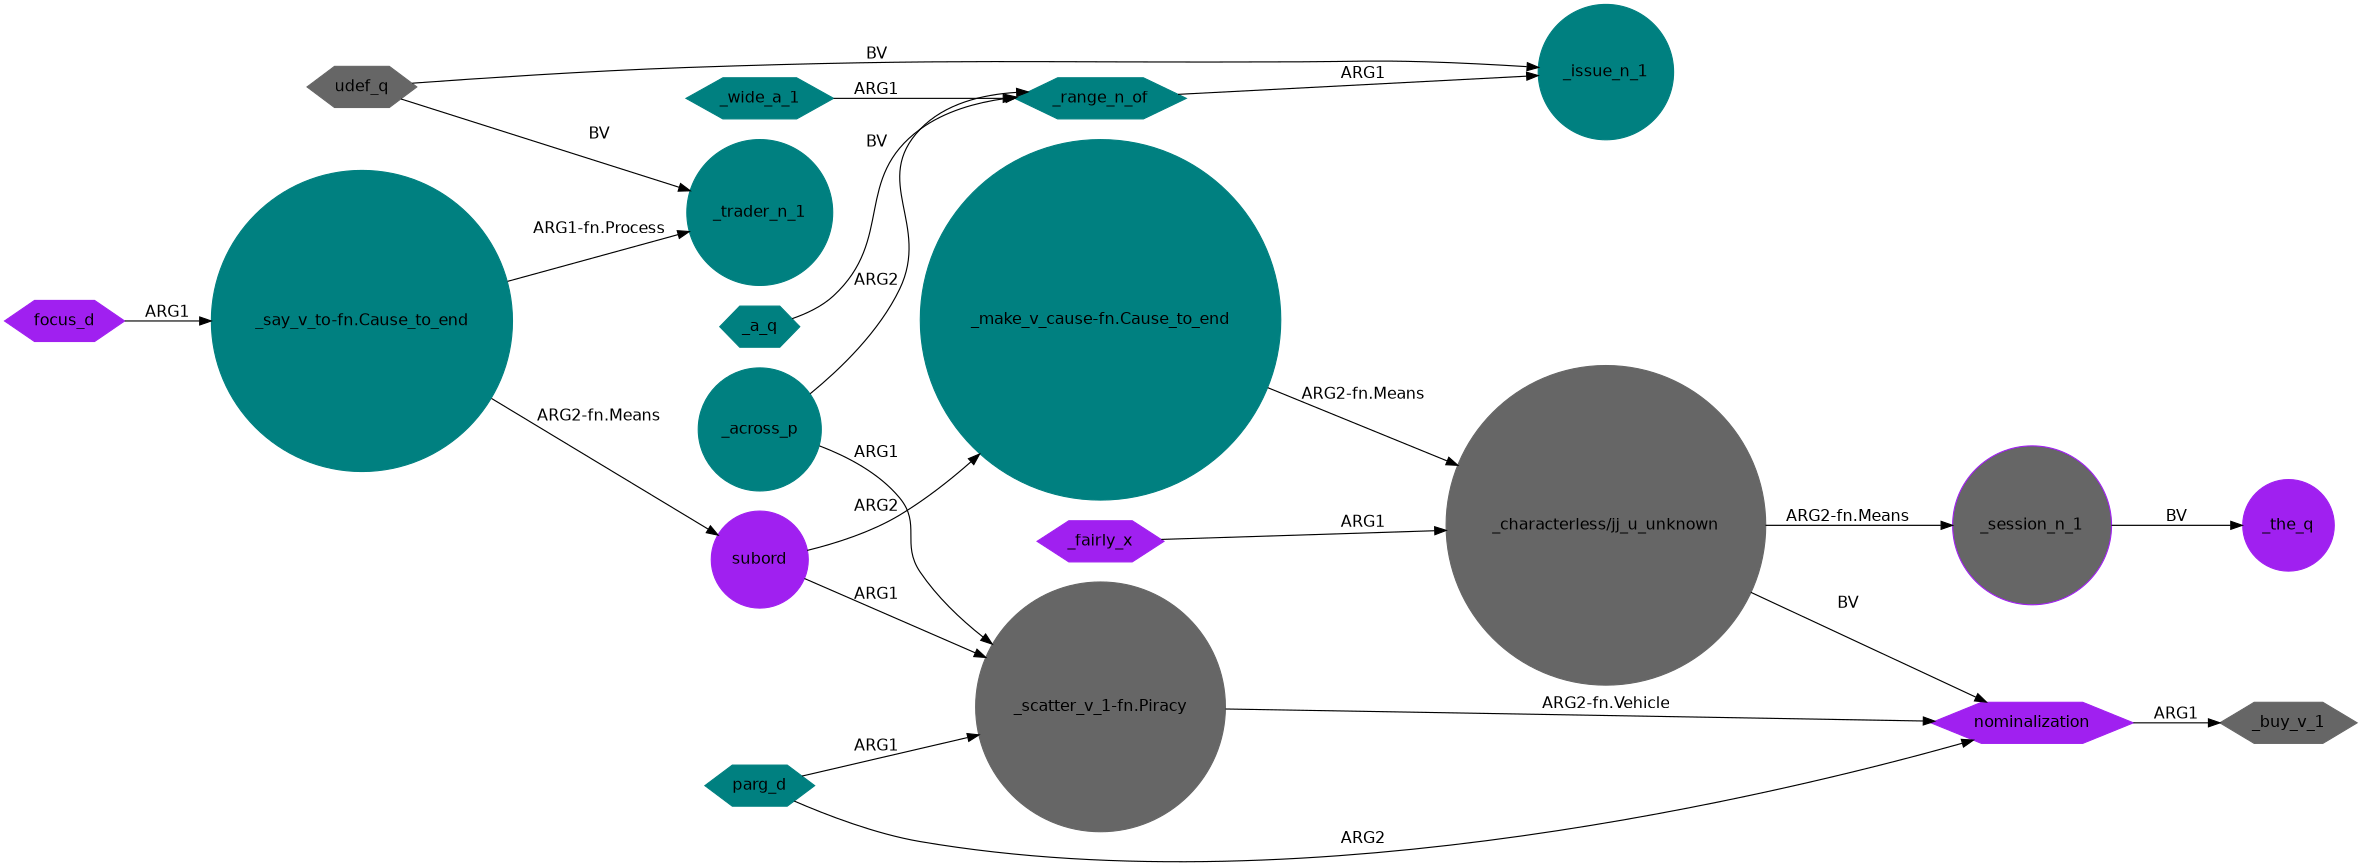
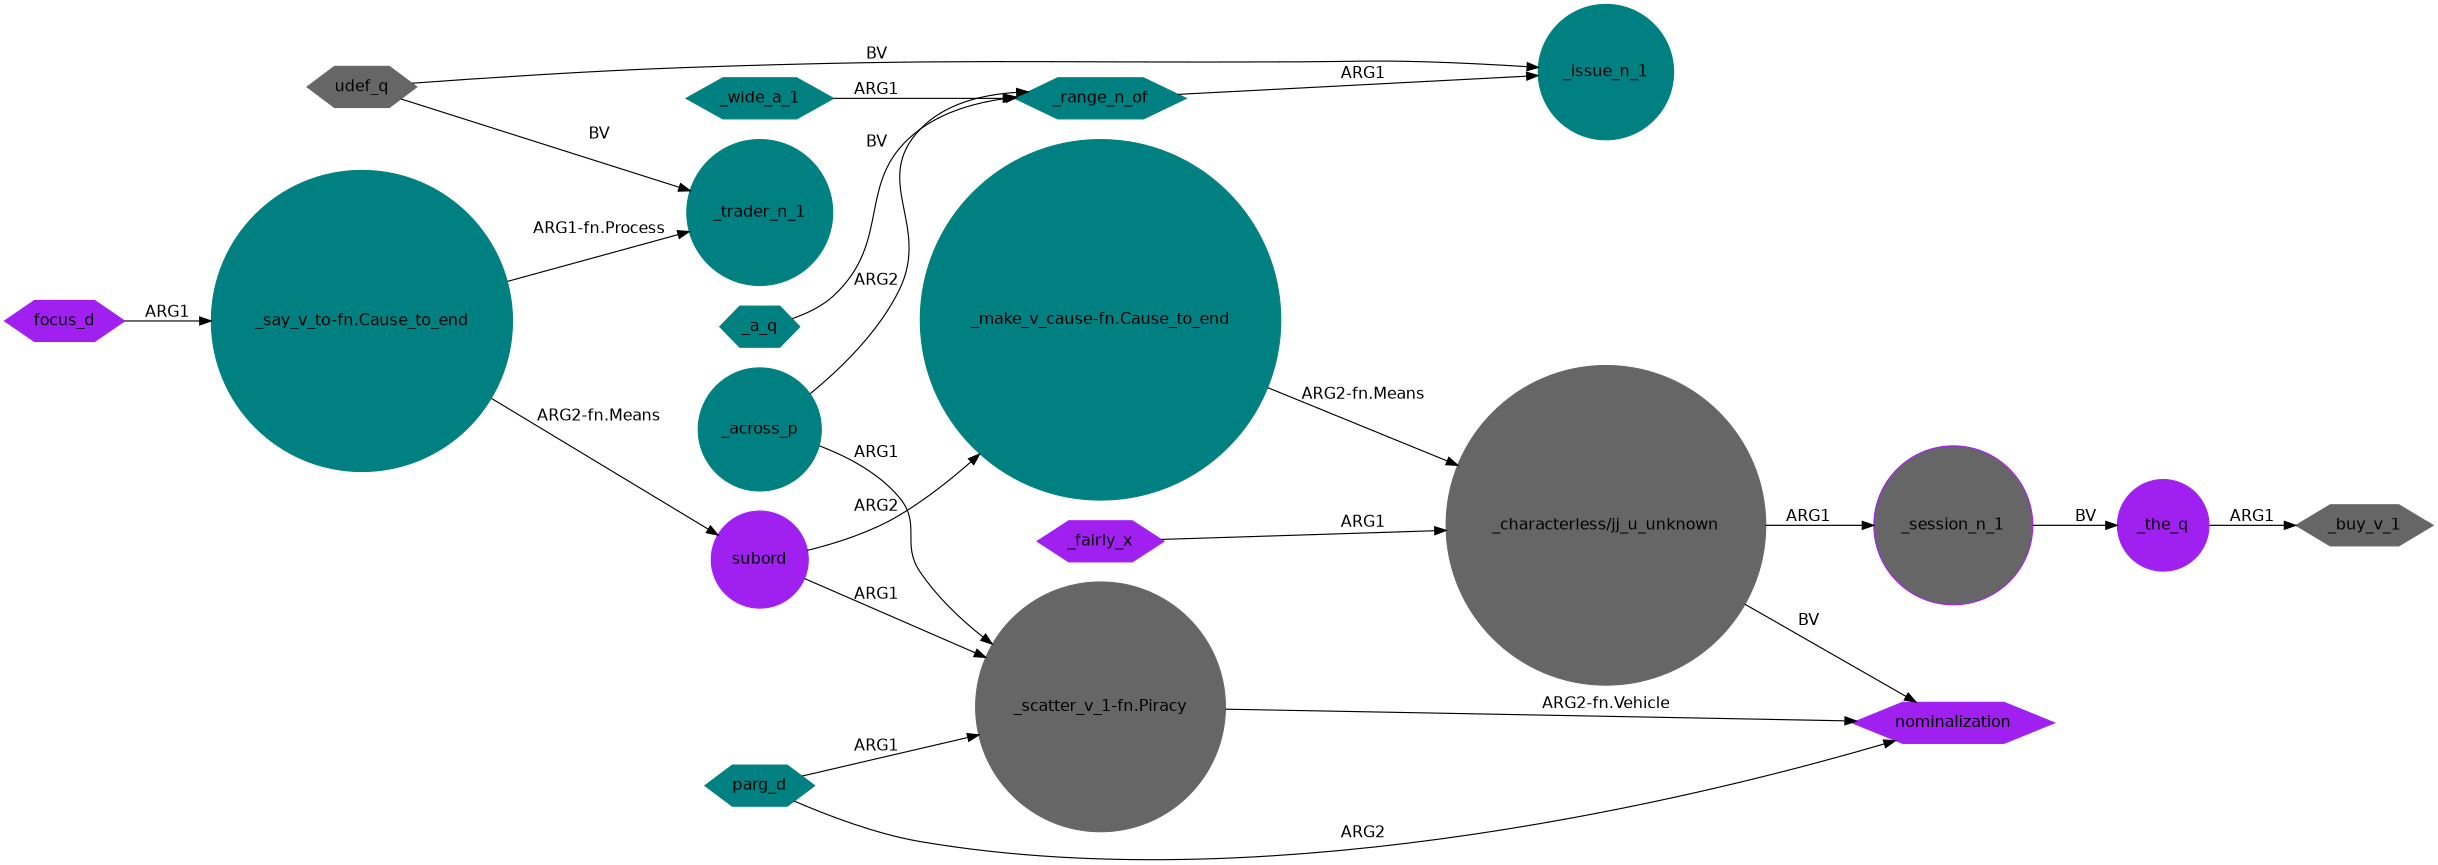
edge "_characterless/jj_u_unknown" -> "_session_n_1": label "ARG2-fn.Means" -> "ARG1"
edge "nominalization" -> "_buy_v_1": now "_the_q" -> "_buy_v_1"
